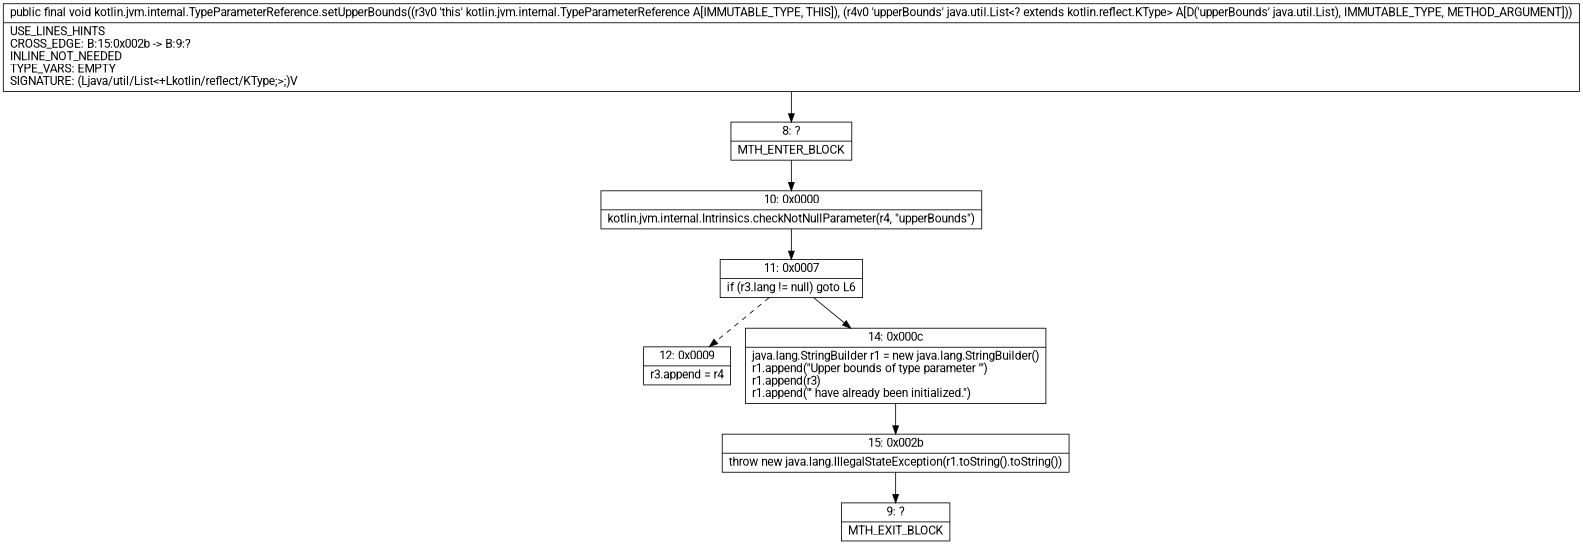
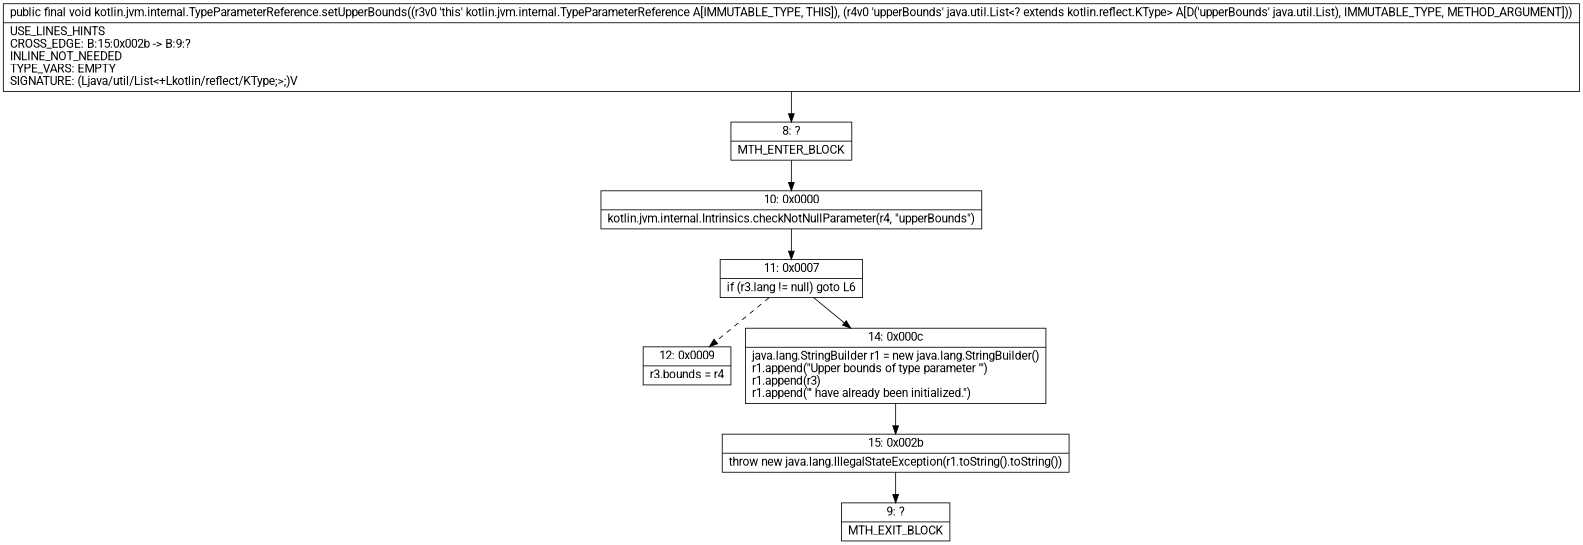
node "12: 0x0009": text "r3.append = r4" -> "r3.bounds = r4"
